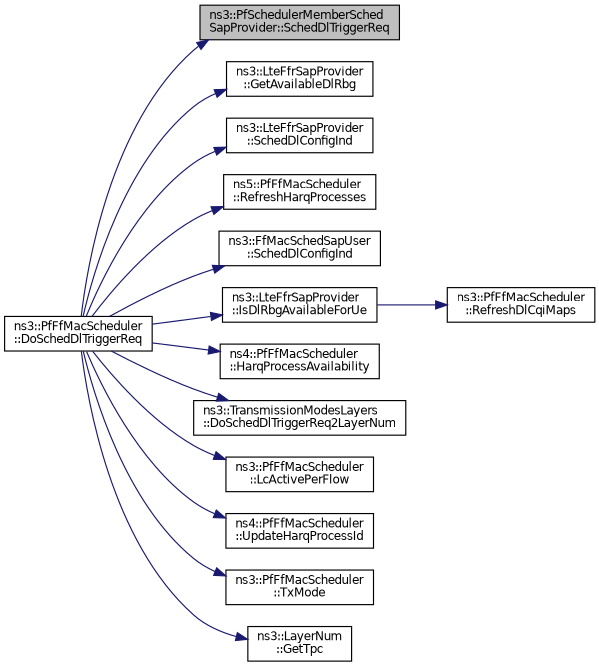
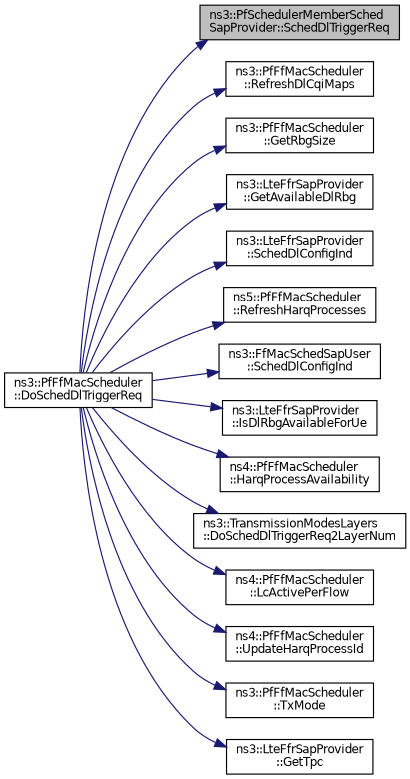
node "ns3::PfFfMacScheduler ::GetRbgSize": added
edge "ns3::LteFfrSapProvider ::IsDlRbgAvailableForUe" -> "ns3::PfFfMacScheduler ::RefreshDlCqiMaps": now "ns3::PfFfMacScheduler ::DoSchedDlTriggerReq" -> "ns3::PfFfMacScheduler ::RefreshDlCqiMaps"
node "ns3::PfFfMacScheduler ::LcActivePerFlow": label "ns3::PfFfMacScheduler ::LcActivePerFlow" -> "ns4::PfFfMacScheduler ::LcActivePerFlow"
node "ns3::LayerNum ::GetTpc": label "ns3::LayerNum ::GetTpc" -> "ns3::LteFfrSapProvider ::GetTpc"
